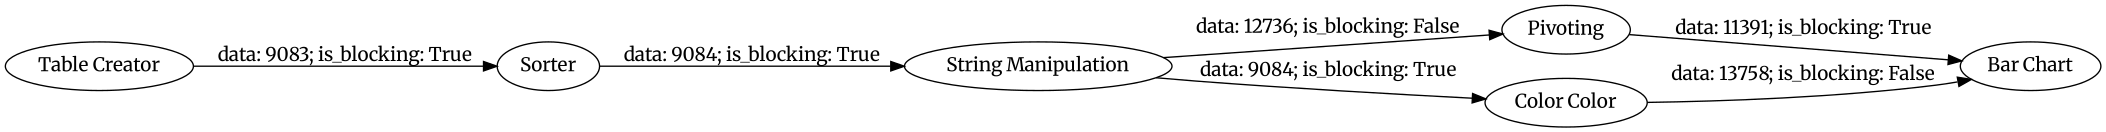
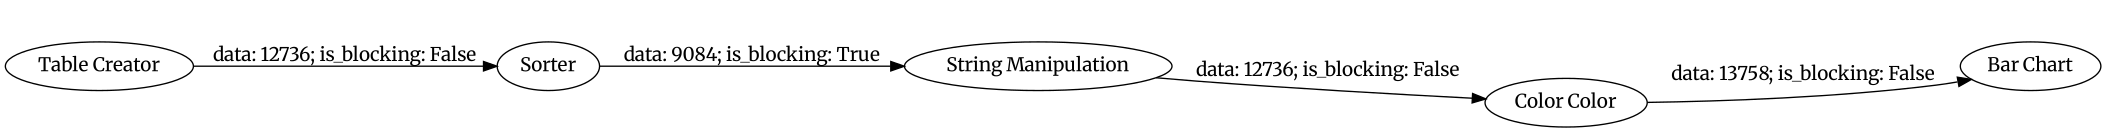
node "Pivoting": removed
edge "Table Creator" -> "Sorter": label "data: 9083; is_blocking: True" -> "data: 12736; is_blocking: False"
edge "String Manipulation" -> "Color Color": label "data: 9084; is_blocking: True" -> "data: 12736; is_blocking: False"
